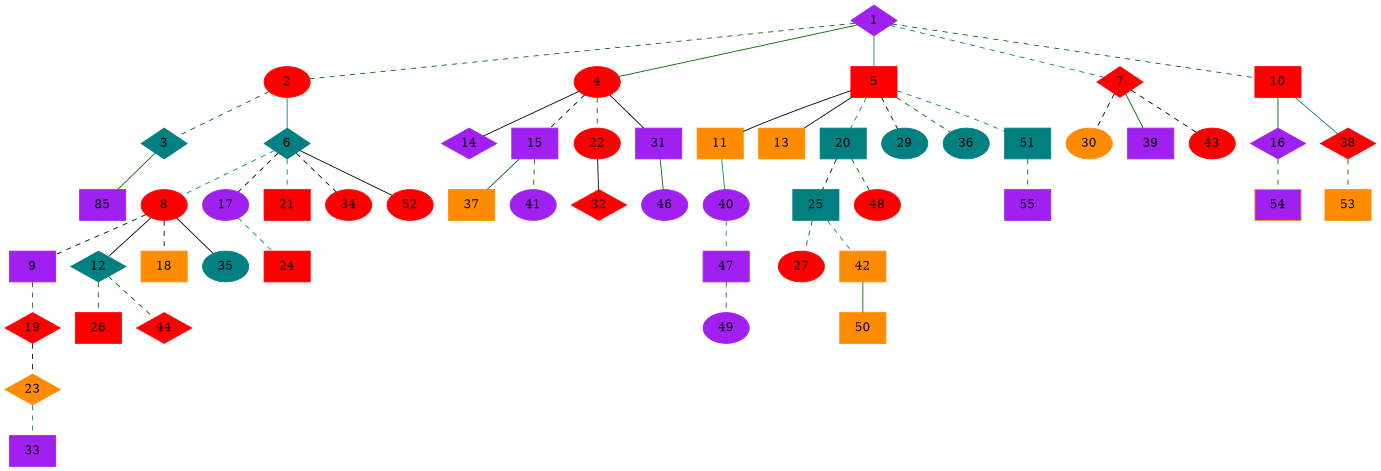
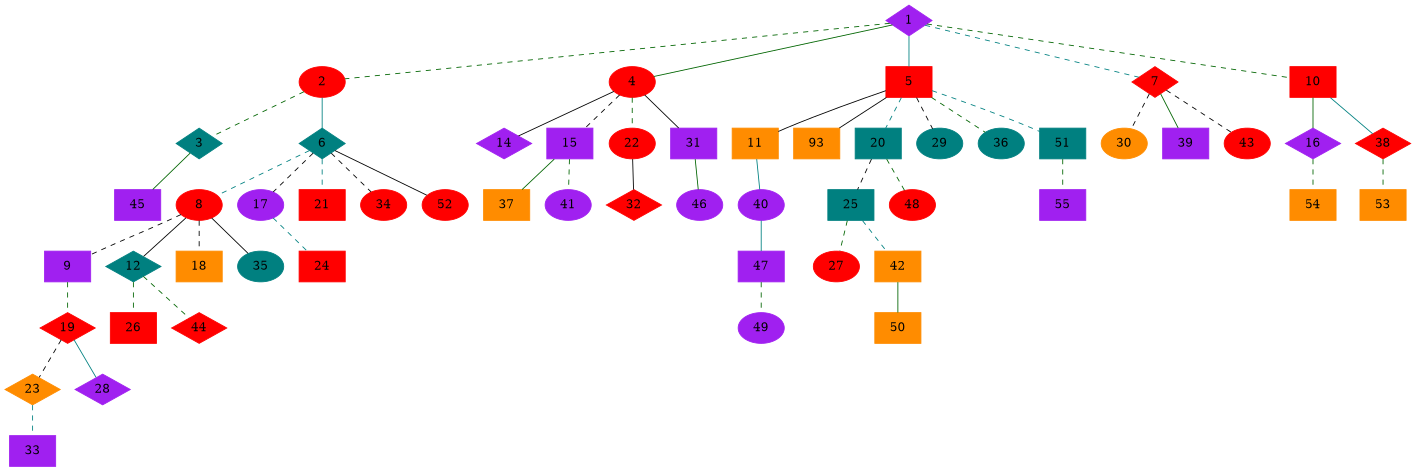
node "13": label "13" -> "93"
node "85": label "85" -> "45"
node "54": fillcolor purple -> darkorange
edge "40" -- "47": style dashed -> solid
node "28": added
